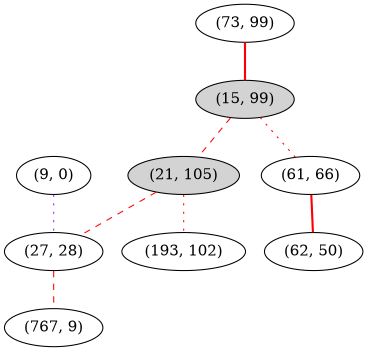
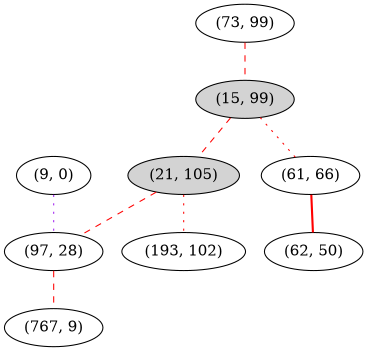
edge "(73, 99)" -- "(15, 99)": style bold -> dashed
node "(27, 28)": label "(27, 28)" -> "(97, 28)"
